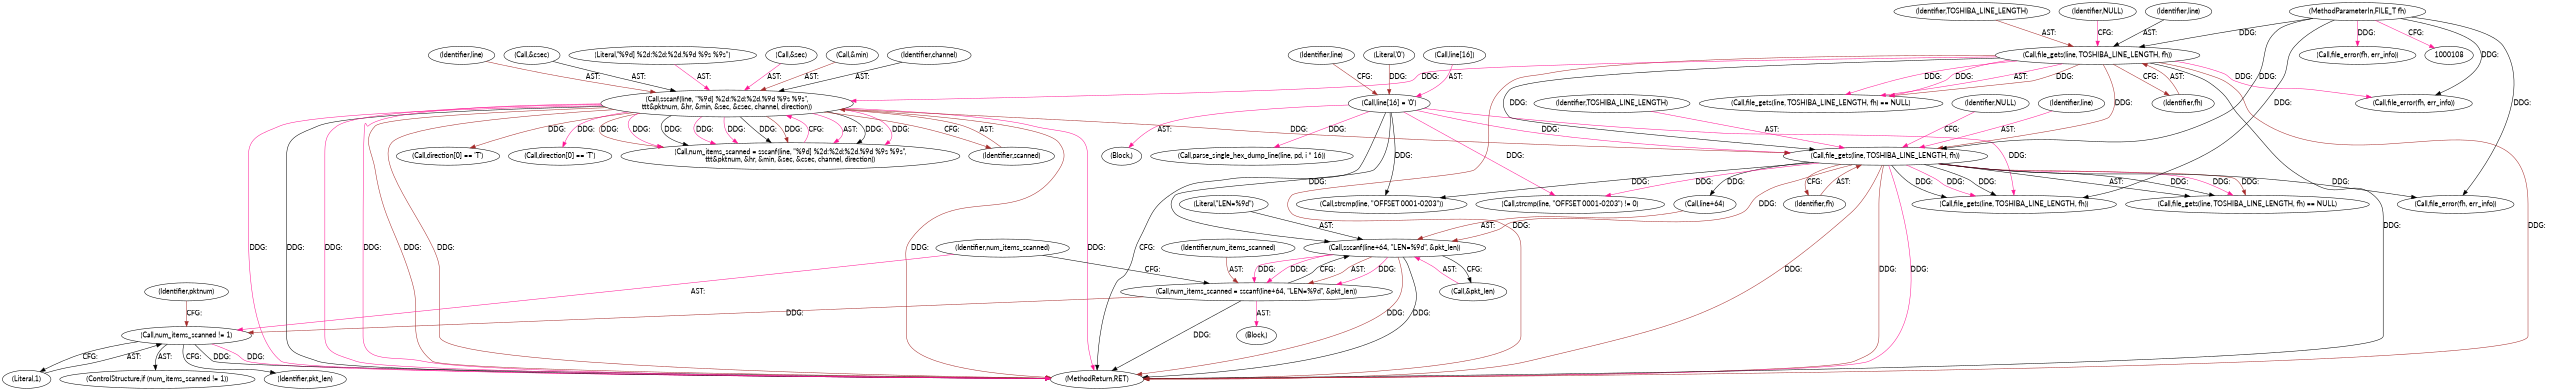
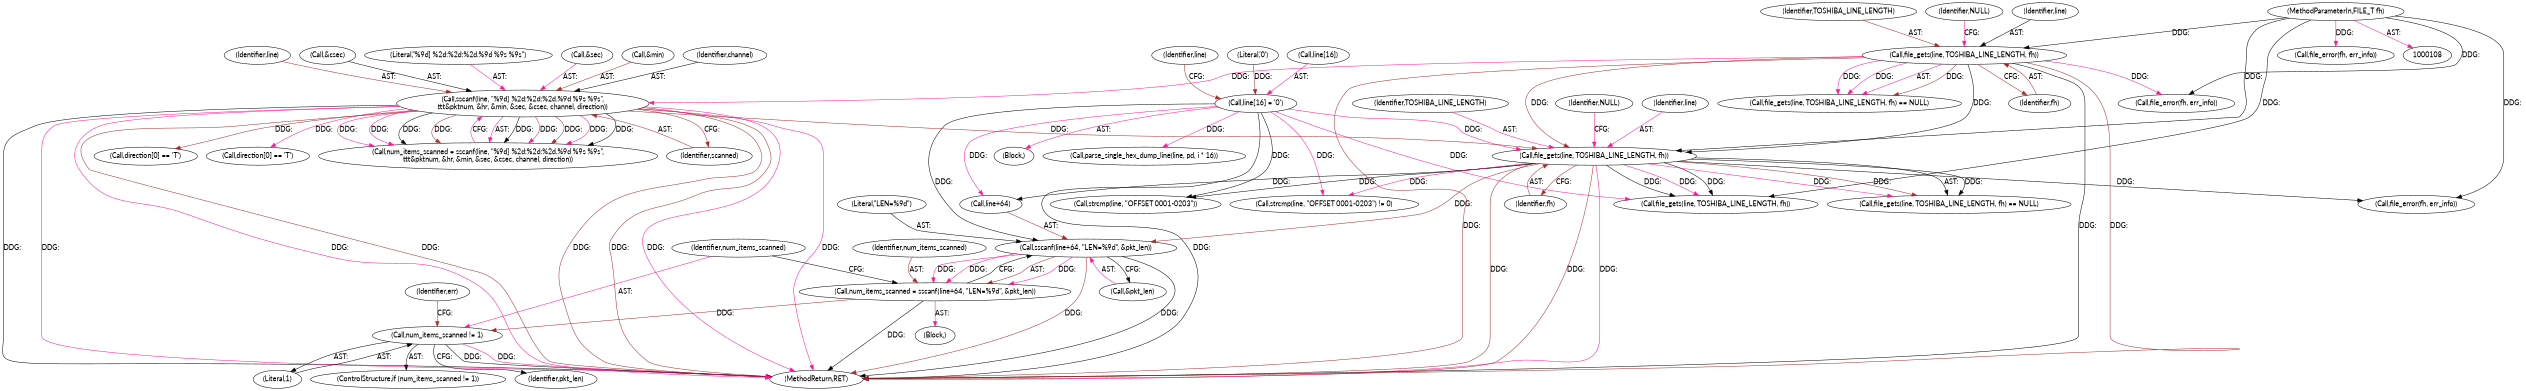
edge "(MethodParameterIn,FILE_T fh)" -> "1000108": label "CFG: " -> "AST: "
edge "(Call,line[16] = '0')" -> "(Call,line+64)": added, label "DDG:"
edge "(Call,line[16] = '0')" -> "(MethodReturn,RET)": label "CFG: " -> "DDG: "
node "(Identifier,pktnum)": label "(Identifier,pktnum)" -> "(Identifier,err)"
edge "(Call,num_items_scanned != 1)" -> "(Literal,1)": label "CFG: " -> "AST: "
